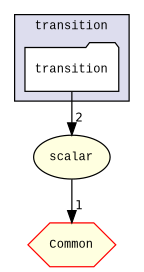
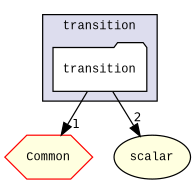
edge "scalar" -> "Common": now "transition" -> "Common"
